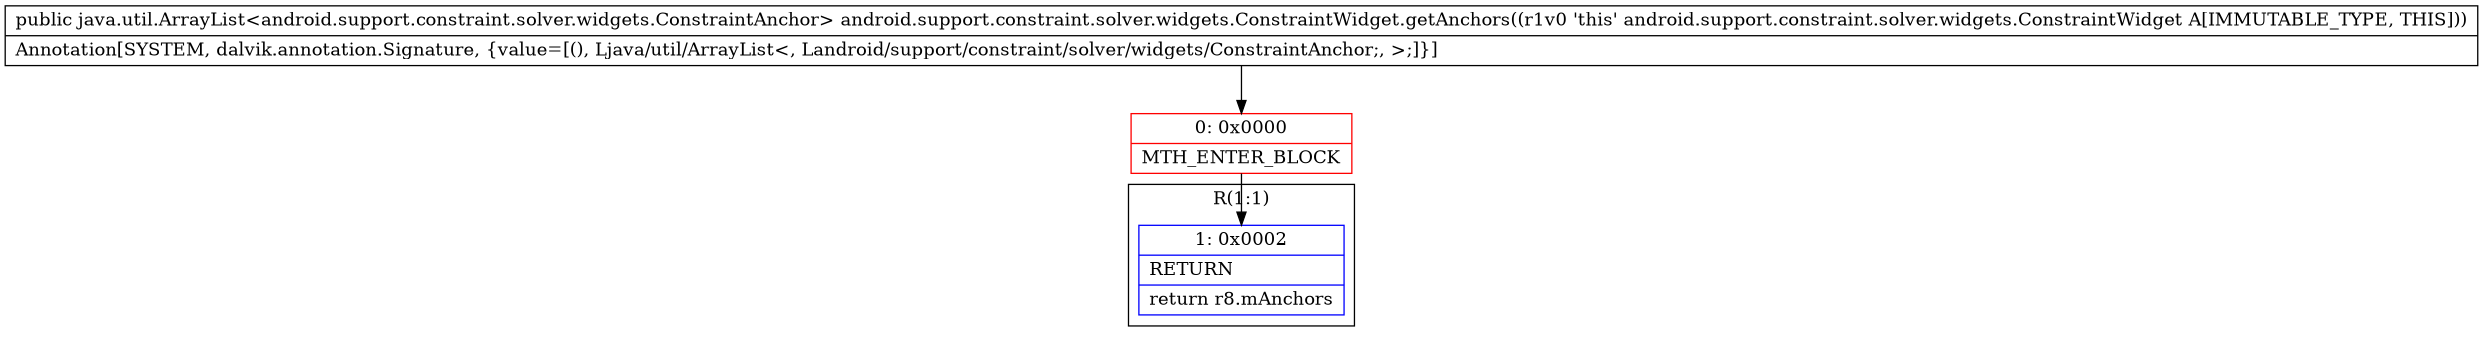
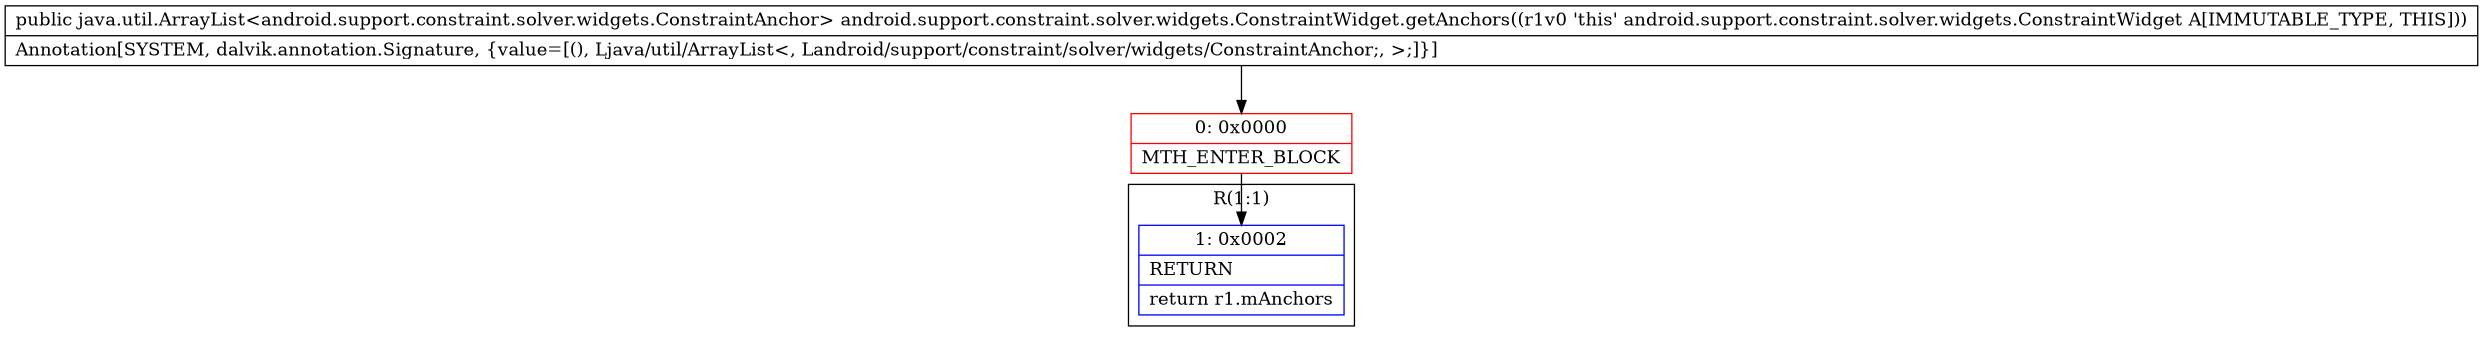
node "1: 0x0002": text "return r8.mAnchors" -> "return r1.mAnchors"
